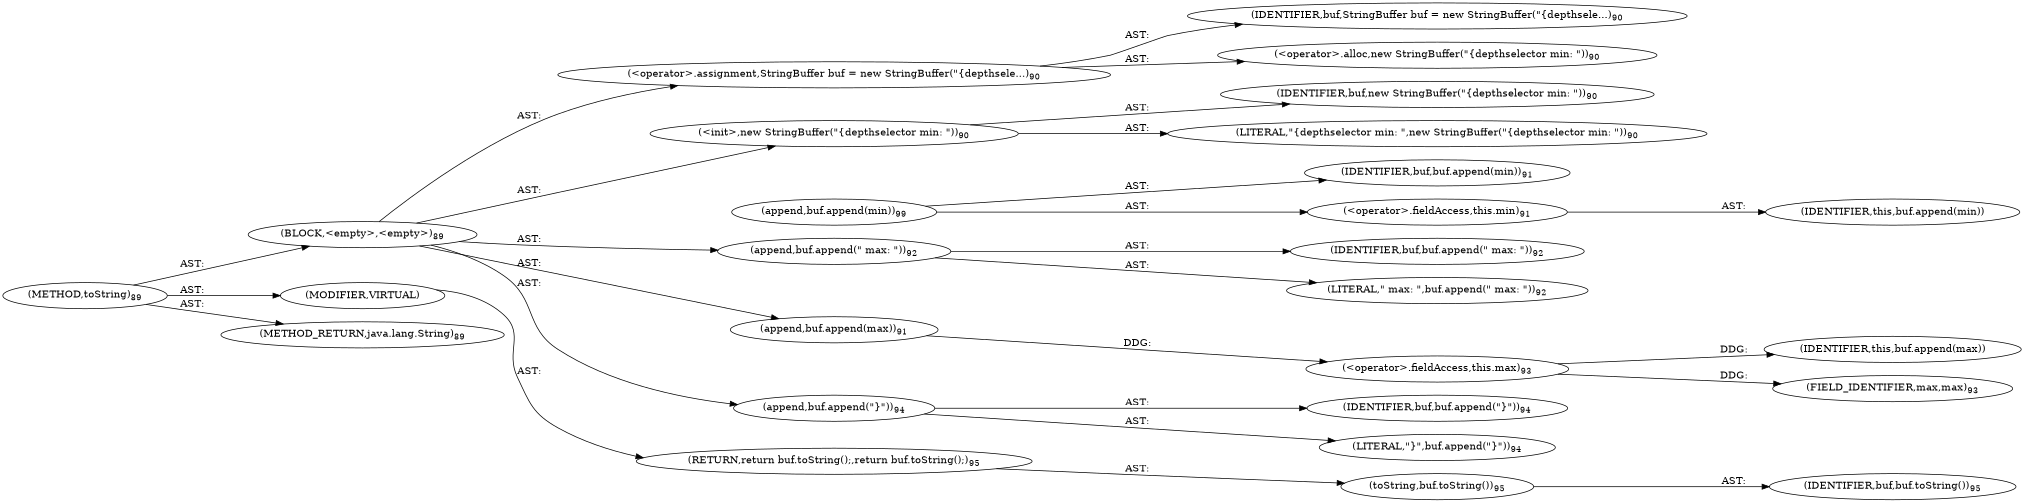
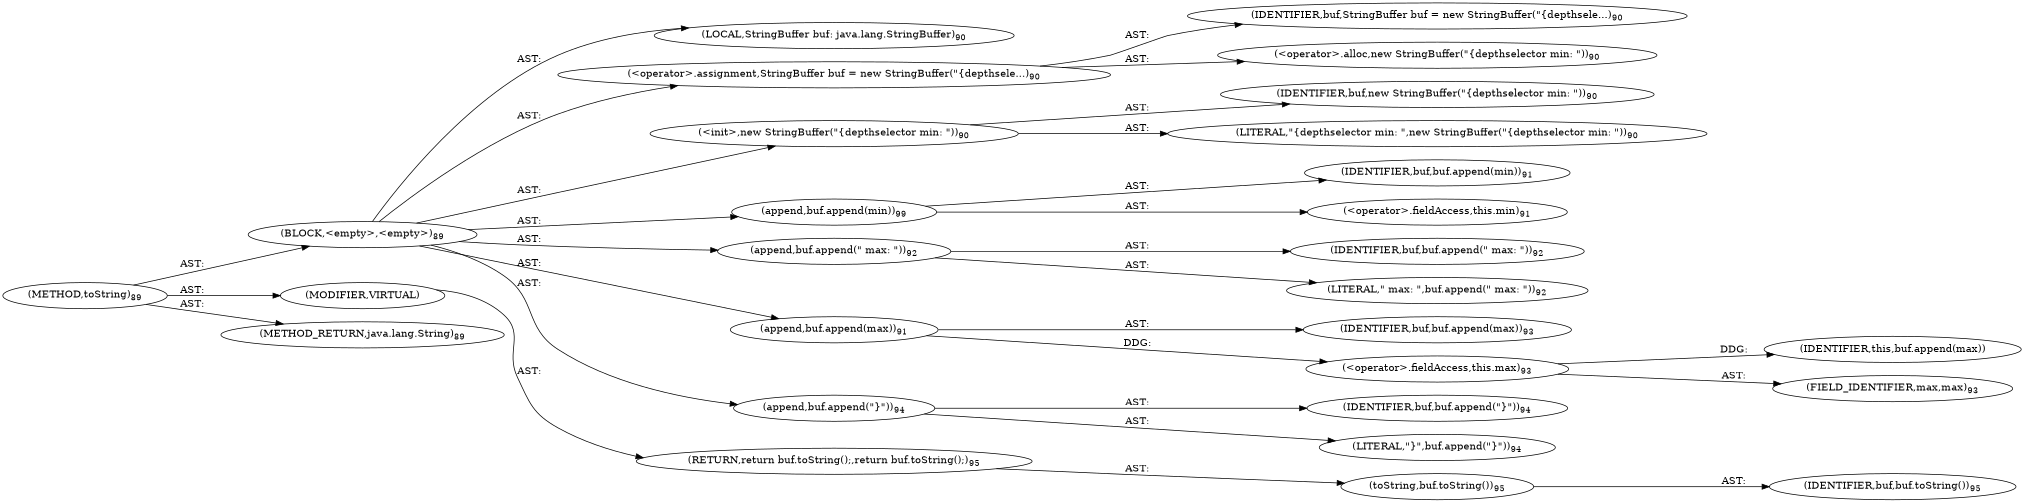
node "(LOCAL,StringBuffer buf: java.lang.StringBuffer)": added
node "(IDENTIFIER,this,buf.append(min))": removed
edge "(BLOCK,<empty>,<empty>)" -> "(append,buf.append(min))": added, label "AST:"
node "(IDENTIFIER,buf,buf.append(max))": added
edge "(<operator>.fieldAccess,this.max)" -> "(FIELD_IDENTIFIER,max,max)": label "DDG: " -> "AST: "
